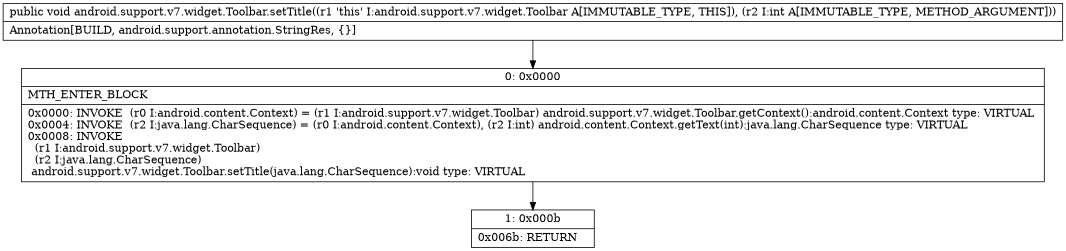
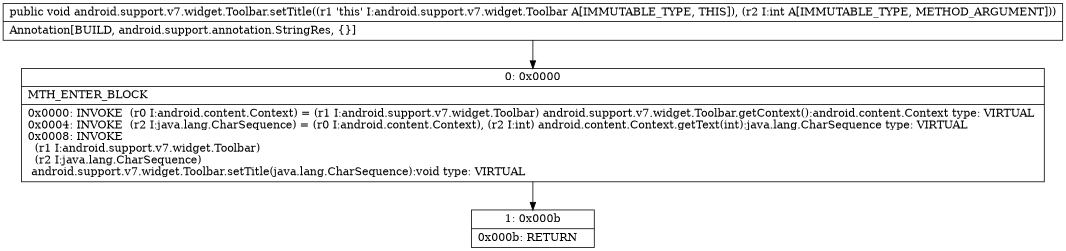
node "1: 0x000b": text "0x006b: RETURN" -> "0x000b: RETURN"
